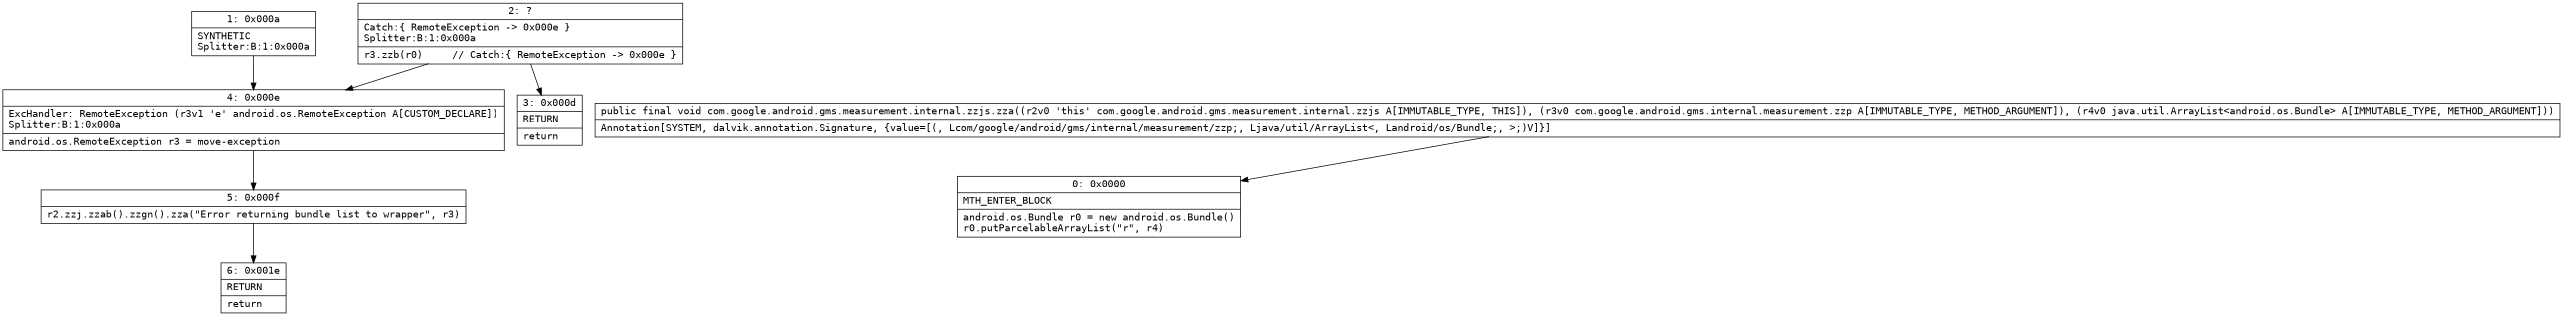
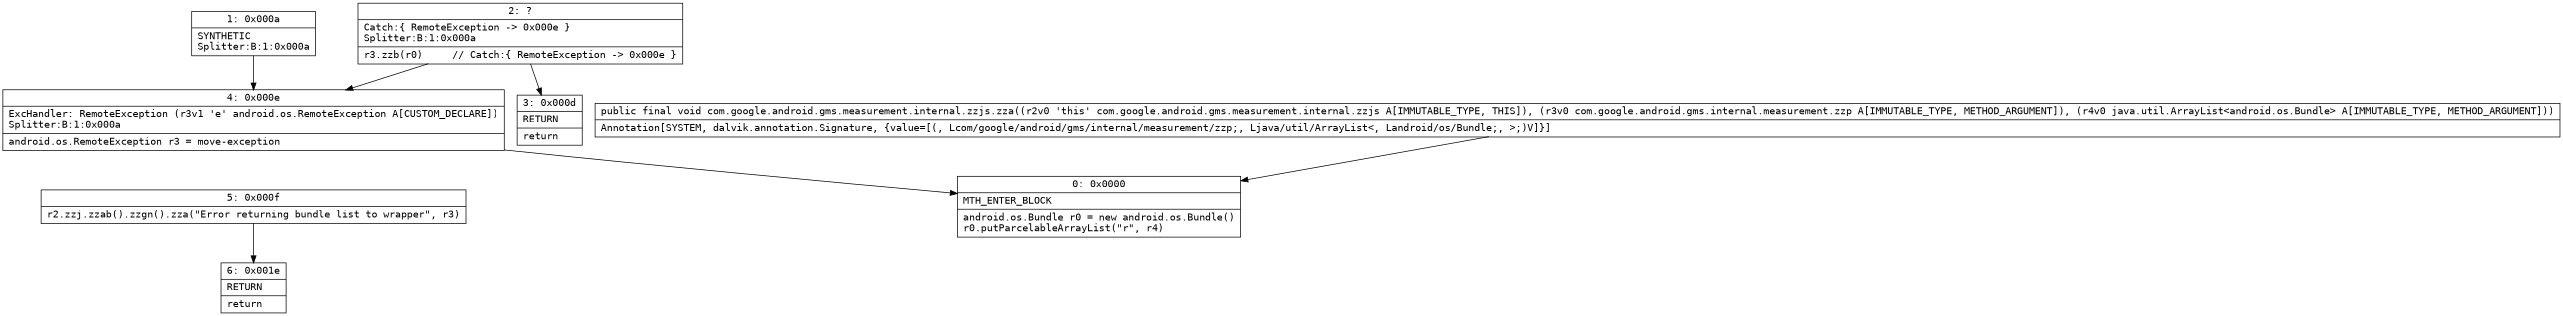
edge "4: 0x000e" -> "5: 0x000f": now "4: 0x000e" -> "0: 0x0000"
